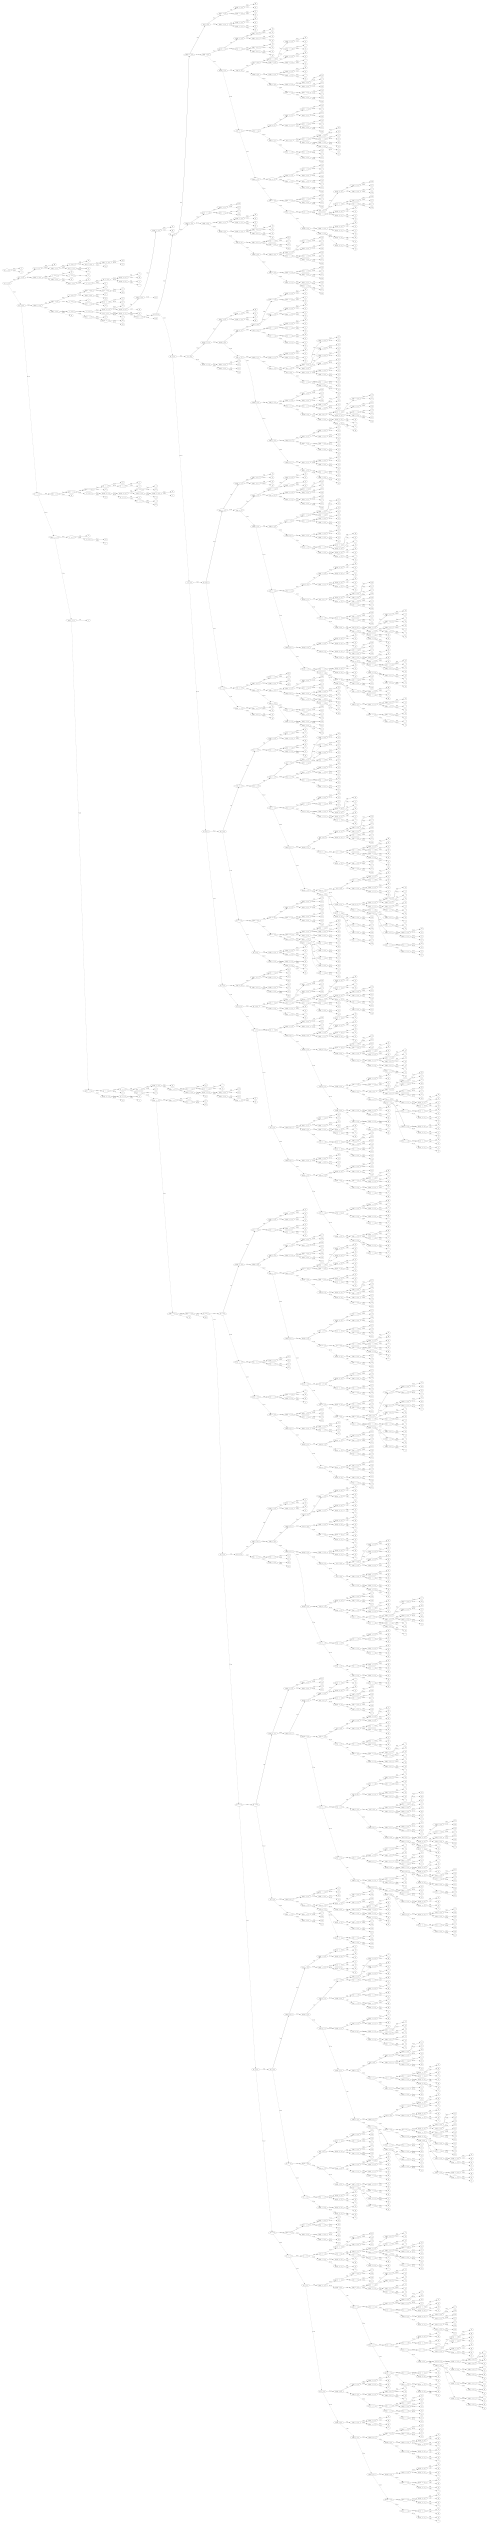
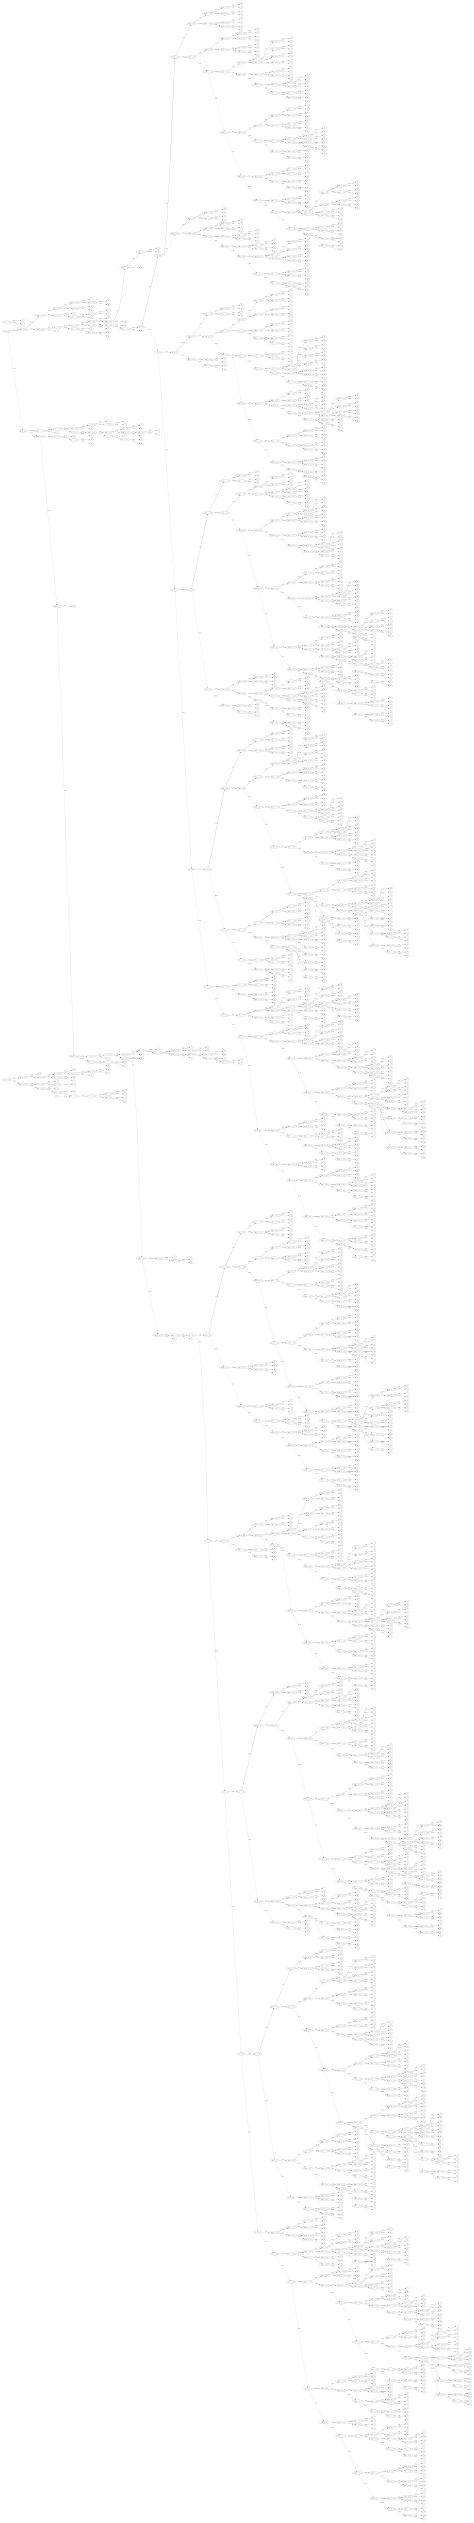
node "dx' <= 3.5": removed
edge "dy' <= 4.5" -> "0": reversed
